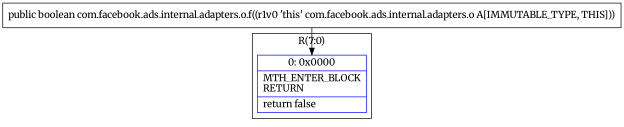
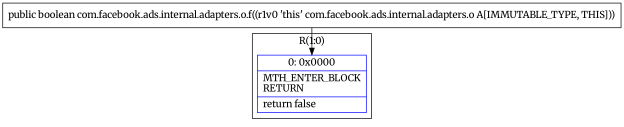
cluster "R(7:0)": label "R(7:0)" -> "R(1:0)"
